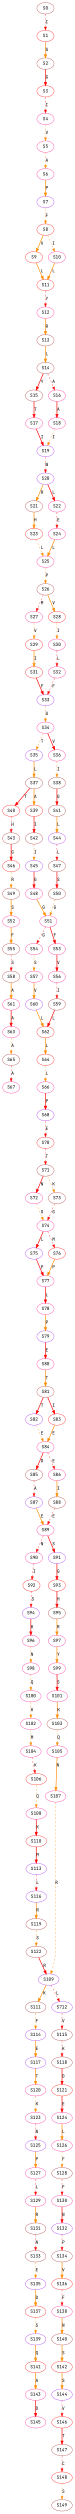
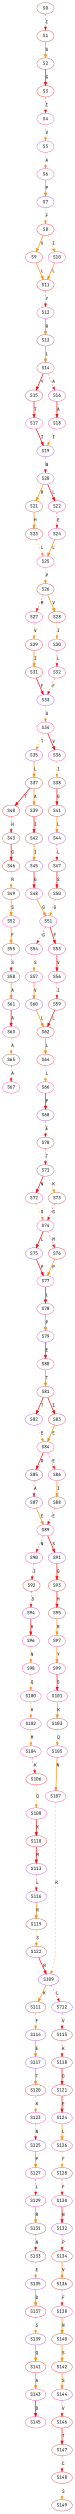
edge "S42" -> "S45": style dashed -> bold
node "S120": color deeppink -> red
